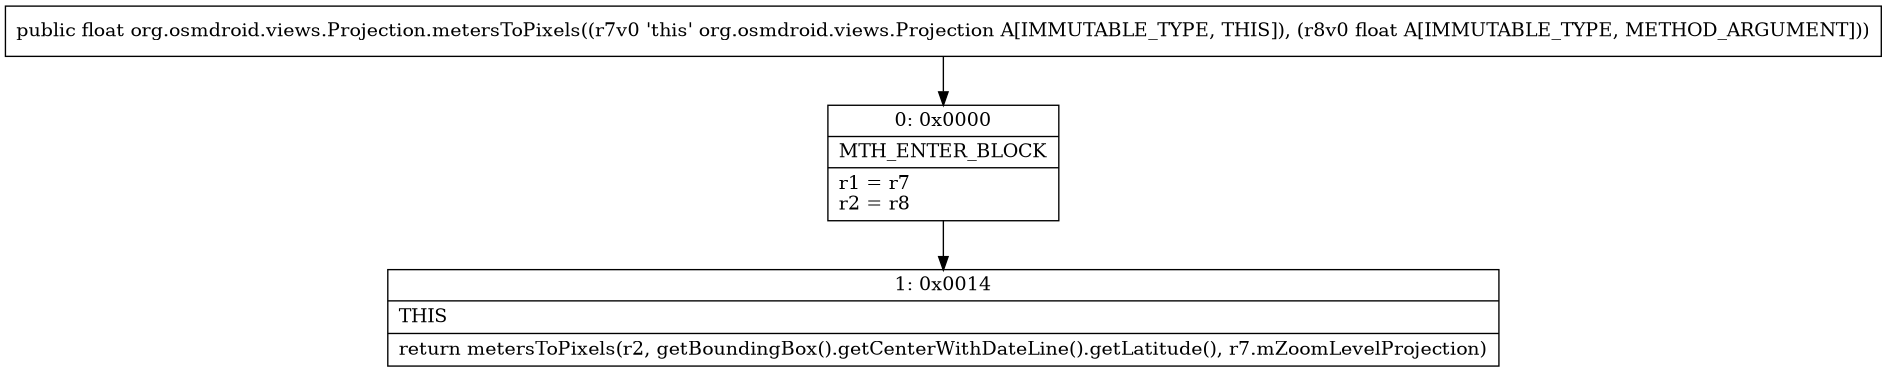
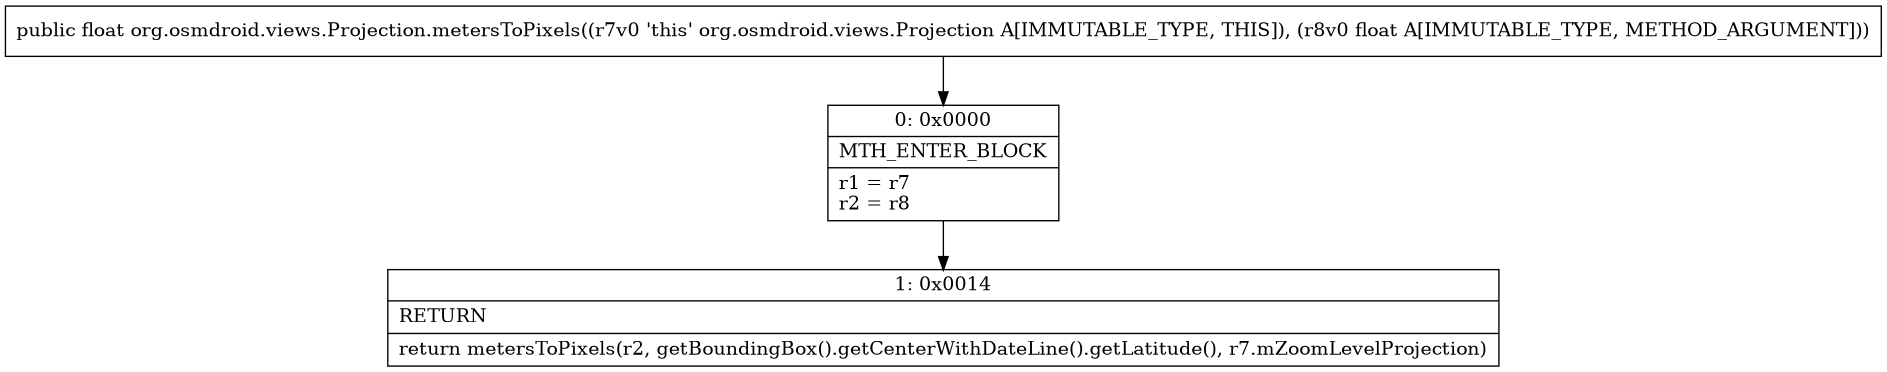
node "1: 0x0014": text "THIS" -> "RETURN"
